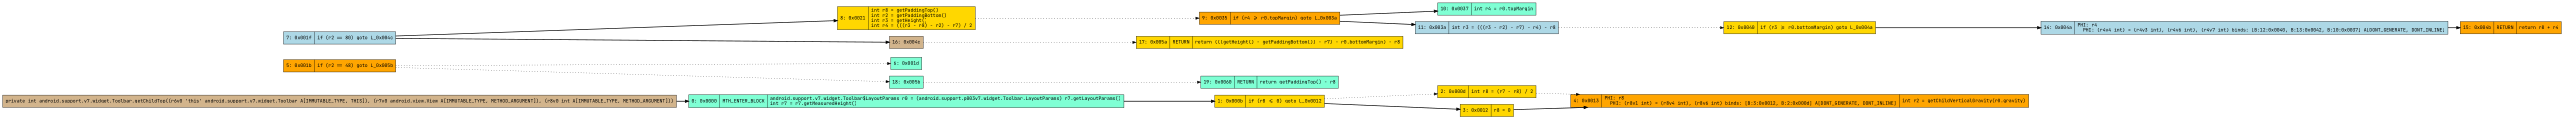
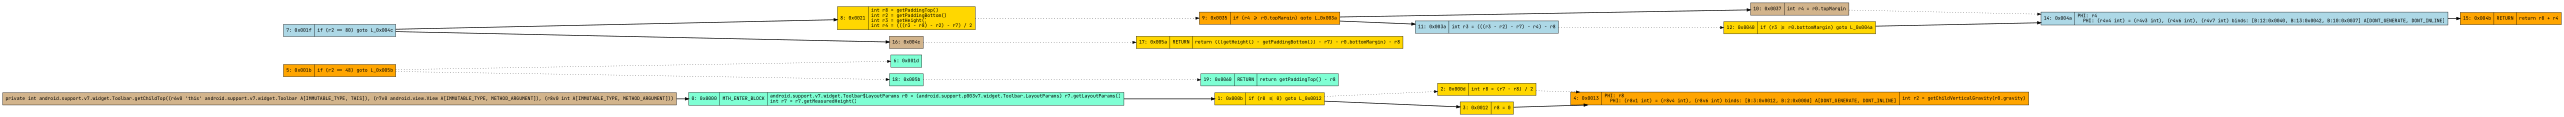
node "10: 0x0037": fillcolor aquamarine -> tan
edge "10: 0x0037" -> "14: 0x004a": added
